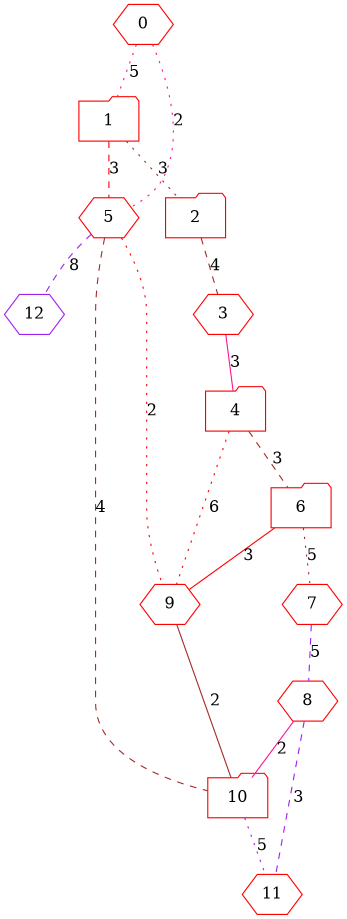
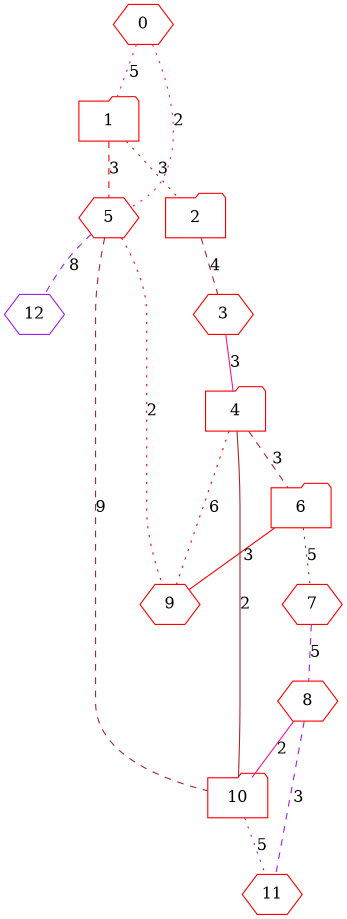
edge "5" -- "10": label "4" -> "9"
edge "9" -- "10": now "4" -- "10"
